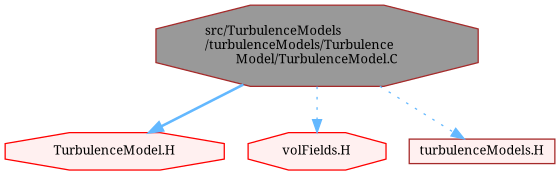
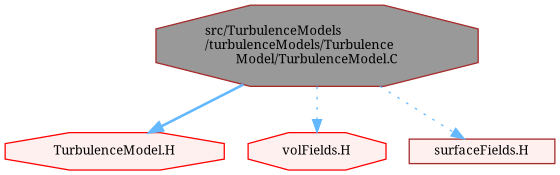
node "turbulenceModels.H": label "turbulenceModels.H" -> "surfaceFields.H"
